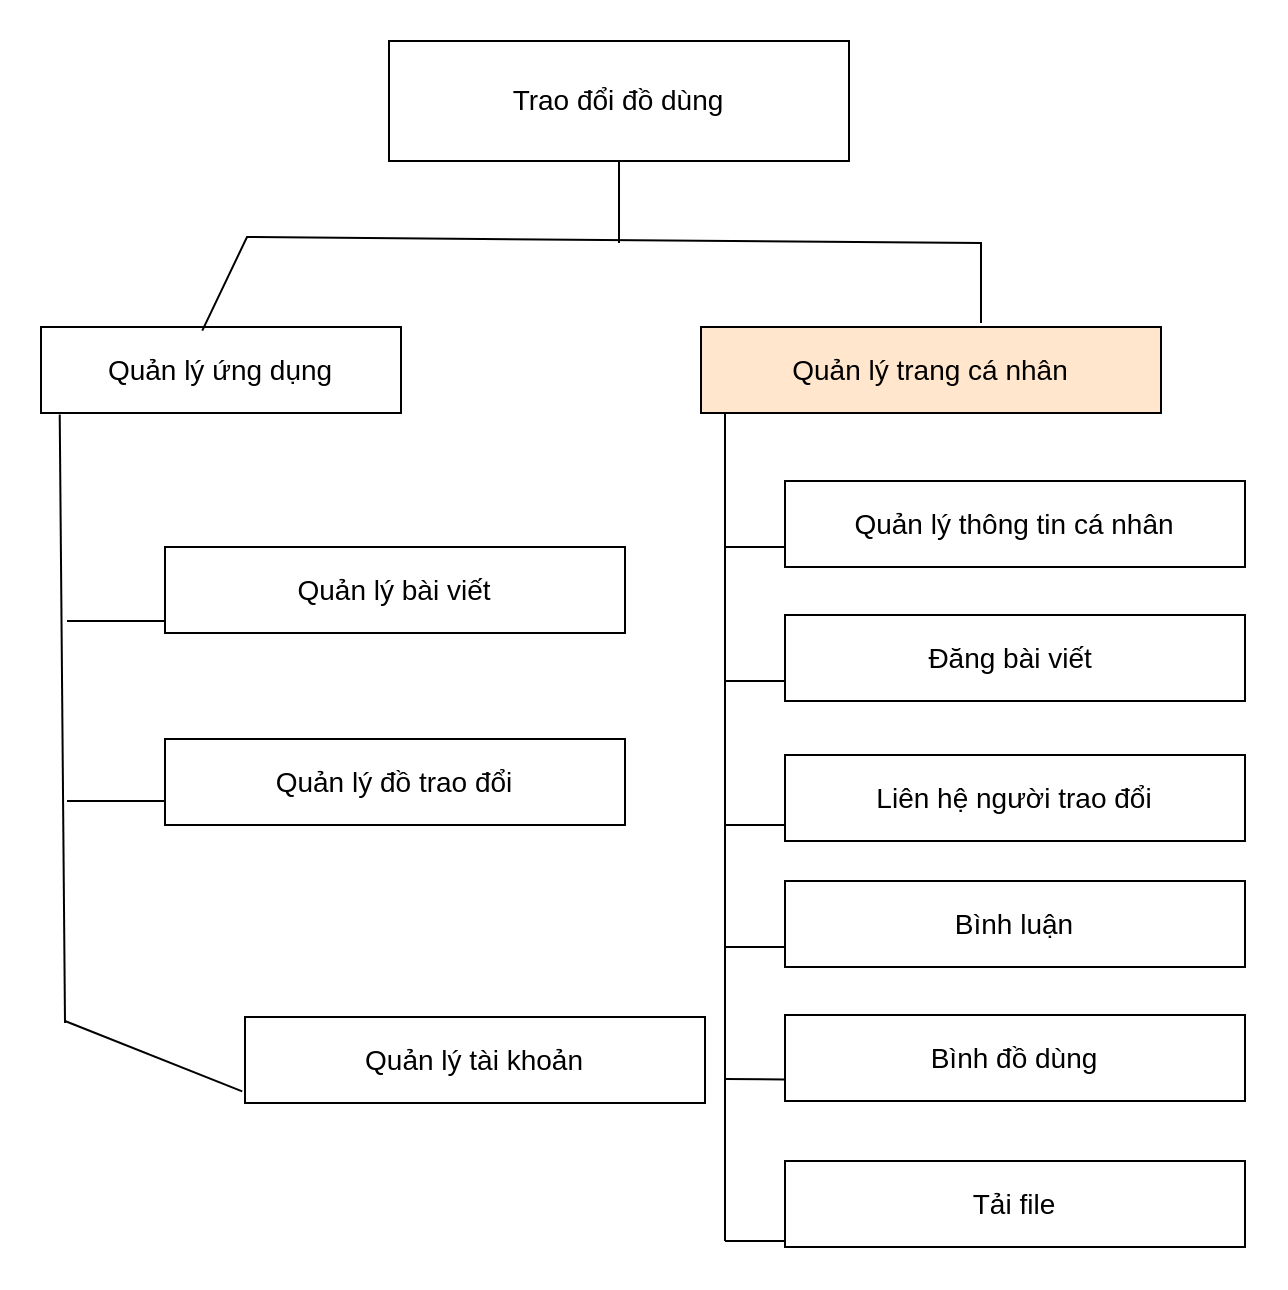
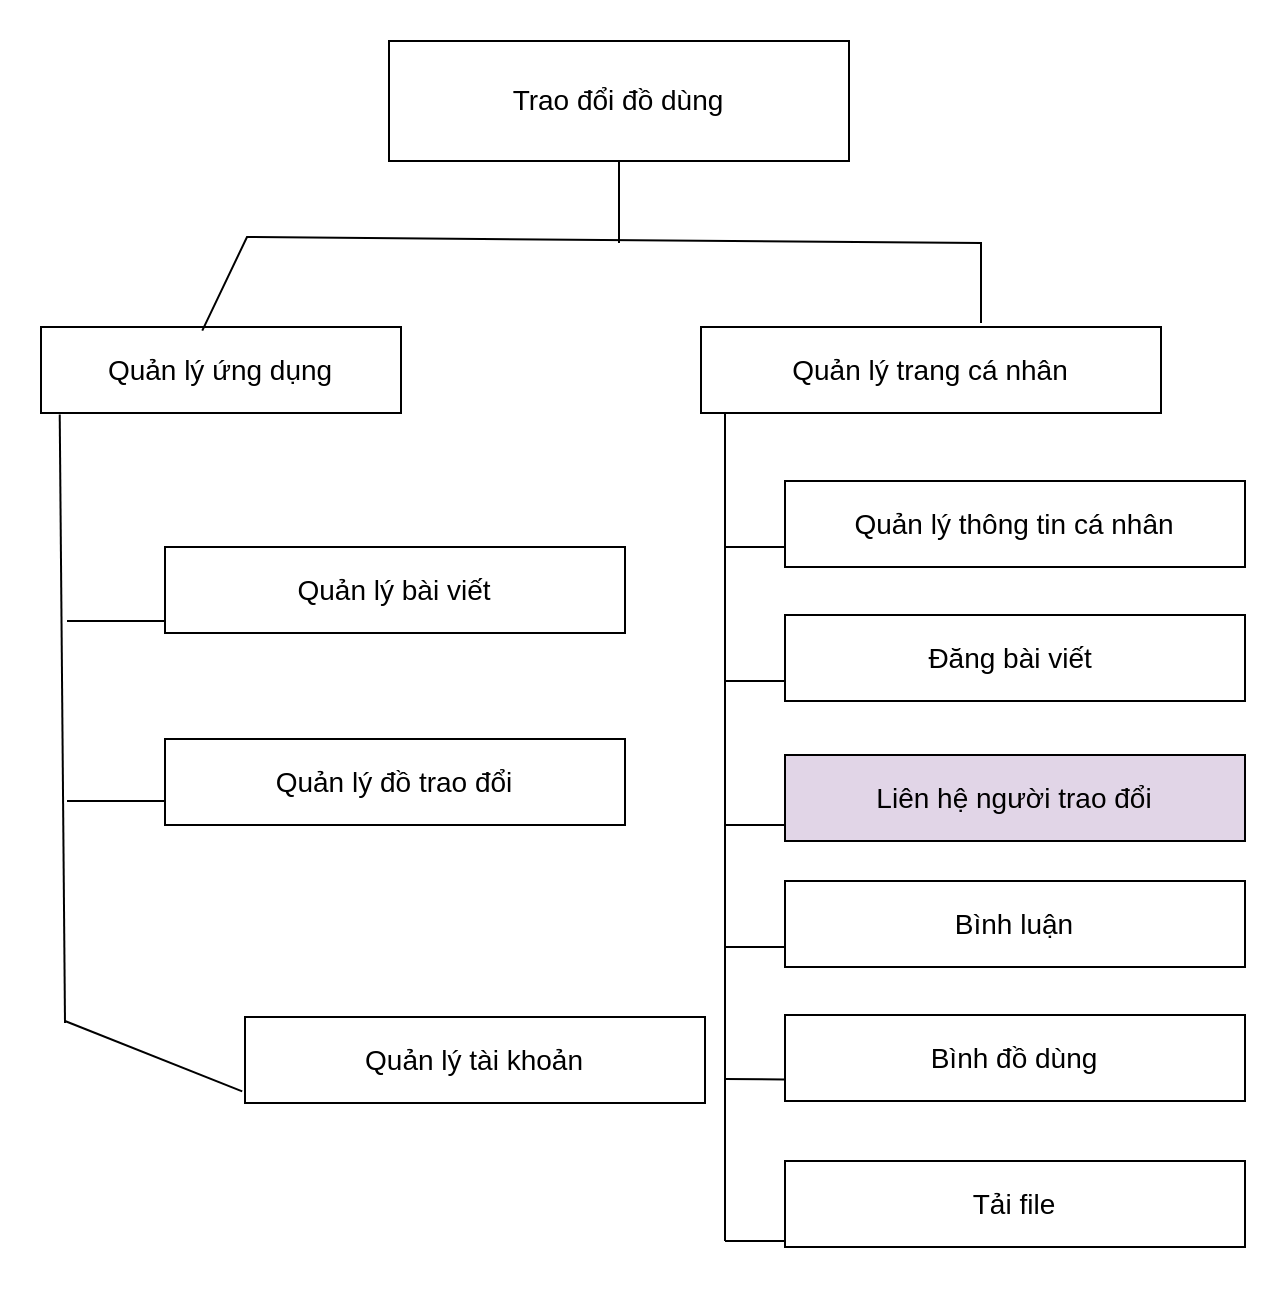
node "Quản lý trang cá nhân": fillcolor #ffe6cc -> #ffffff
node "Liên hệ người trao đổi": fillcolor #ffffff -> #e1d5e7
